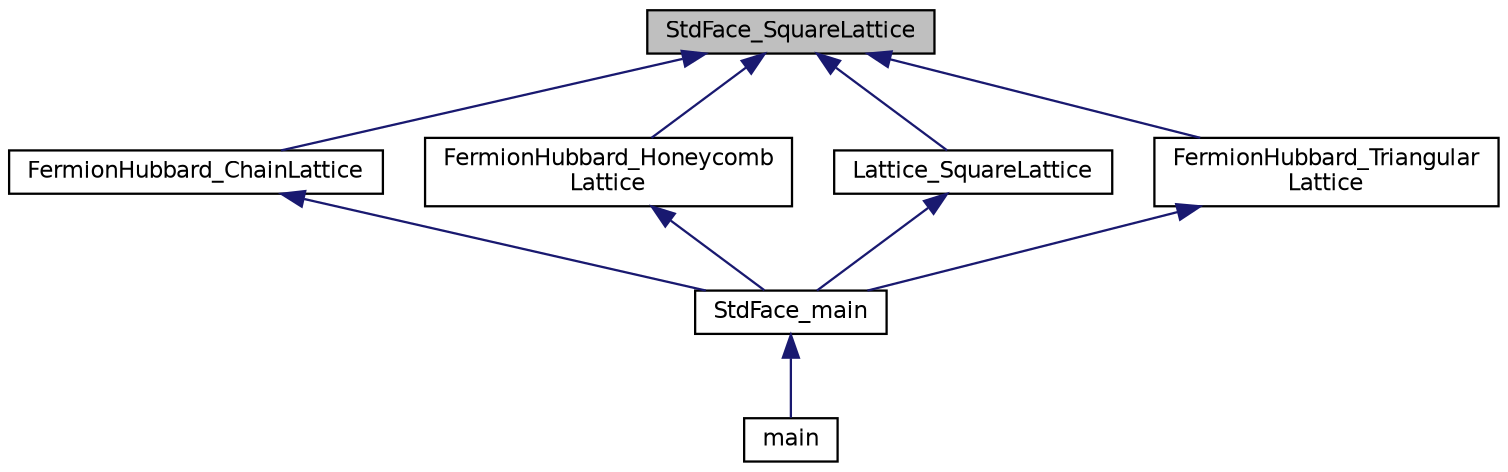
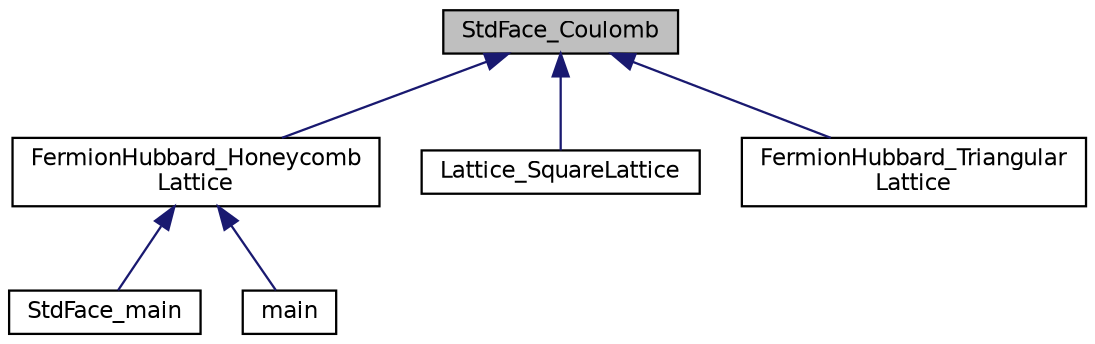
node "StdFace_SquareLattice": label "StdFace_SquareLattice" -> "StdFace_Coulomb"
node "FermionHubbard_ChainLattice": removed
edge "StdFace_main" -> "Lattice_SquareLattice": removed
edge "StdFace_main" -> "FermionHubbard_Triangular Lattice": removed
edge "main" -> "StdFace_main": now "main" -> "FermionHubbard_Honeycomb Lattice"
